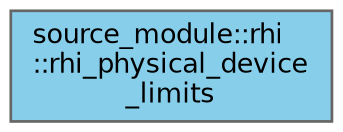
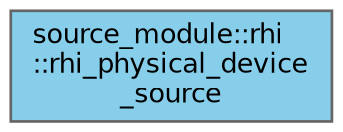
node "source_module::rhi ::rhi_physical_device _limits": label "source_module::rhi ::rhi_physical_device _limits" -> "source_module::rhi ::rhi_physical_device _source"
